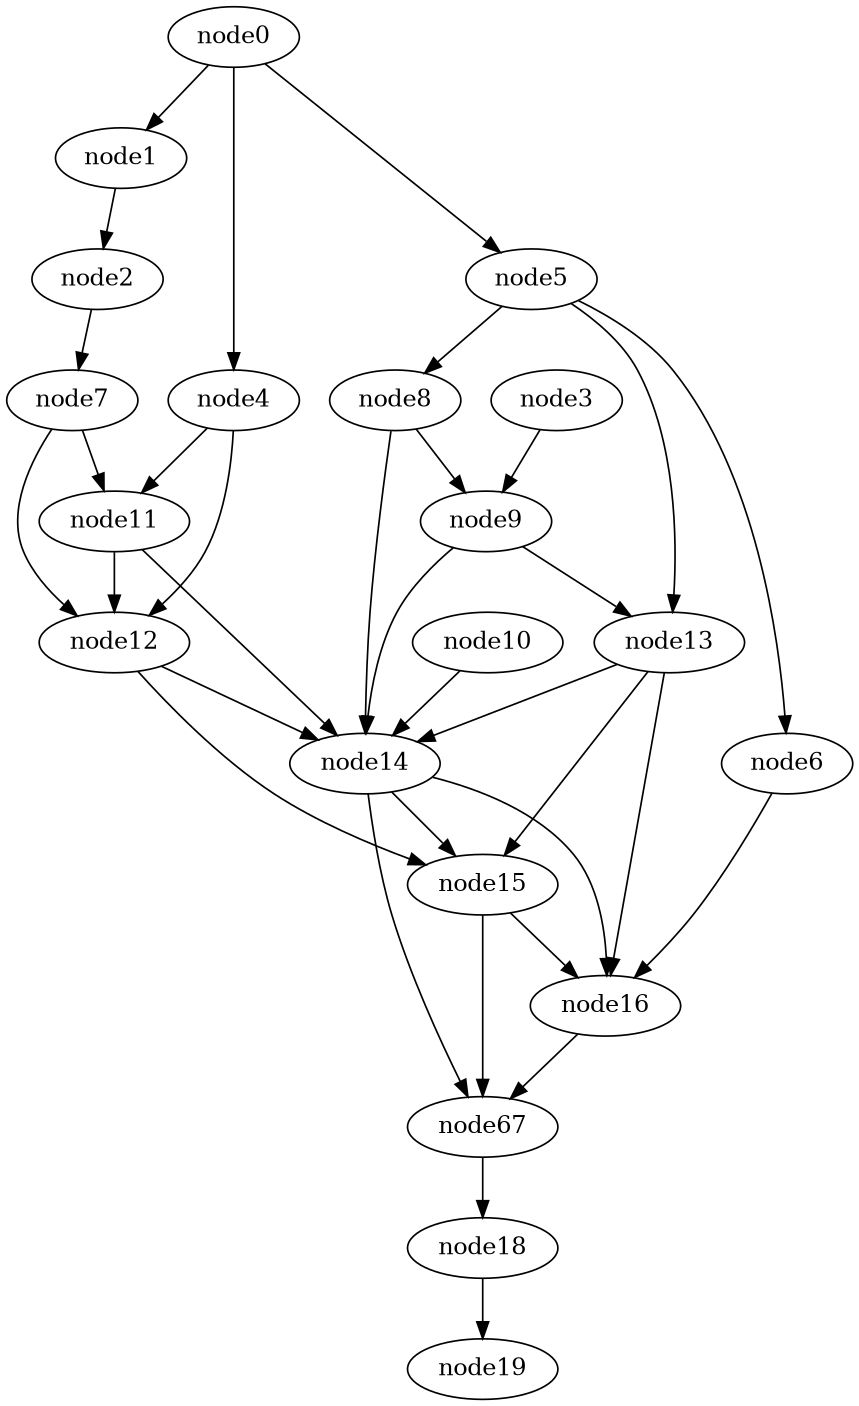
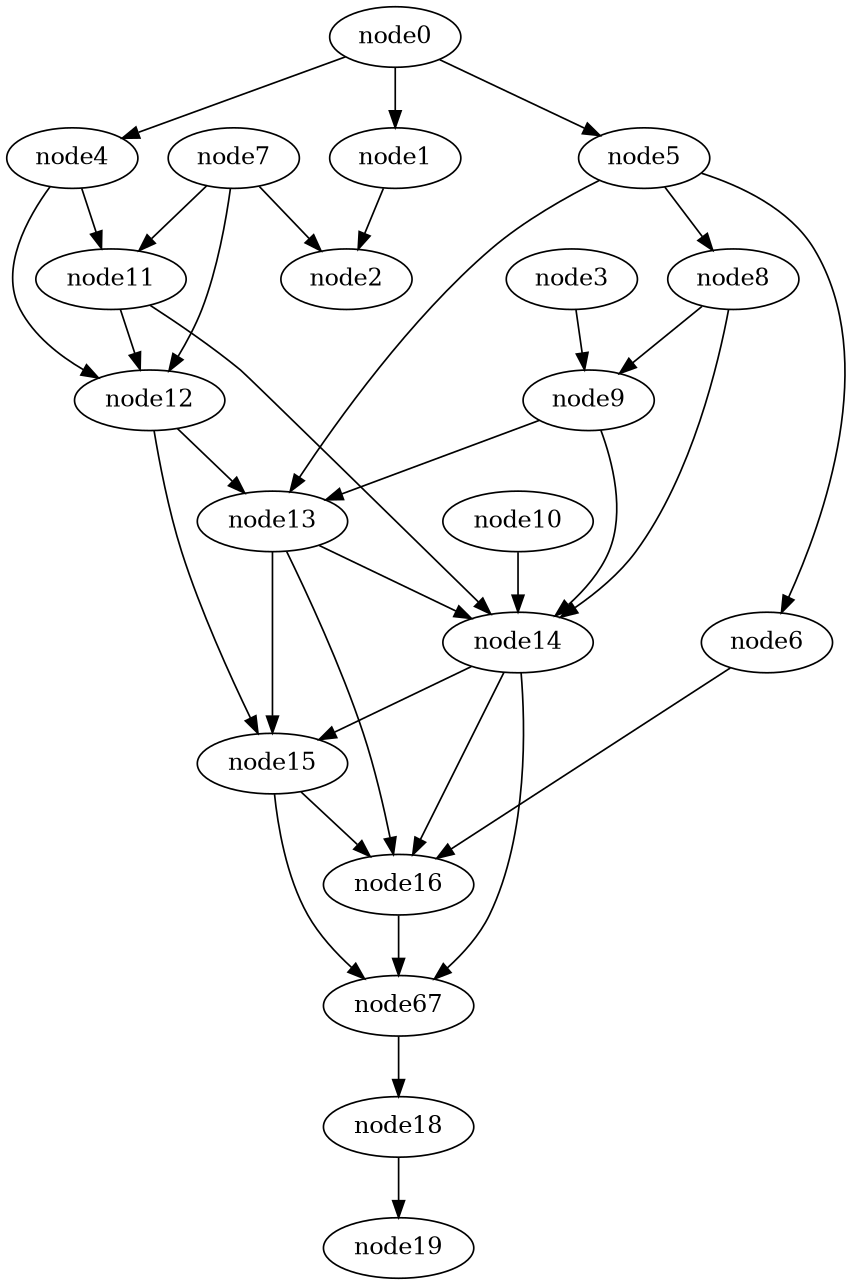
edge "node2" -> "node7": reversed
edge "node12" -> "node14": now "node12" -> "node13"
